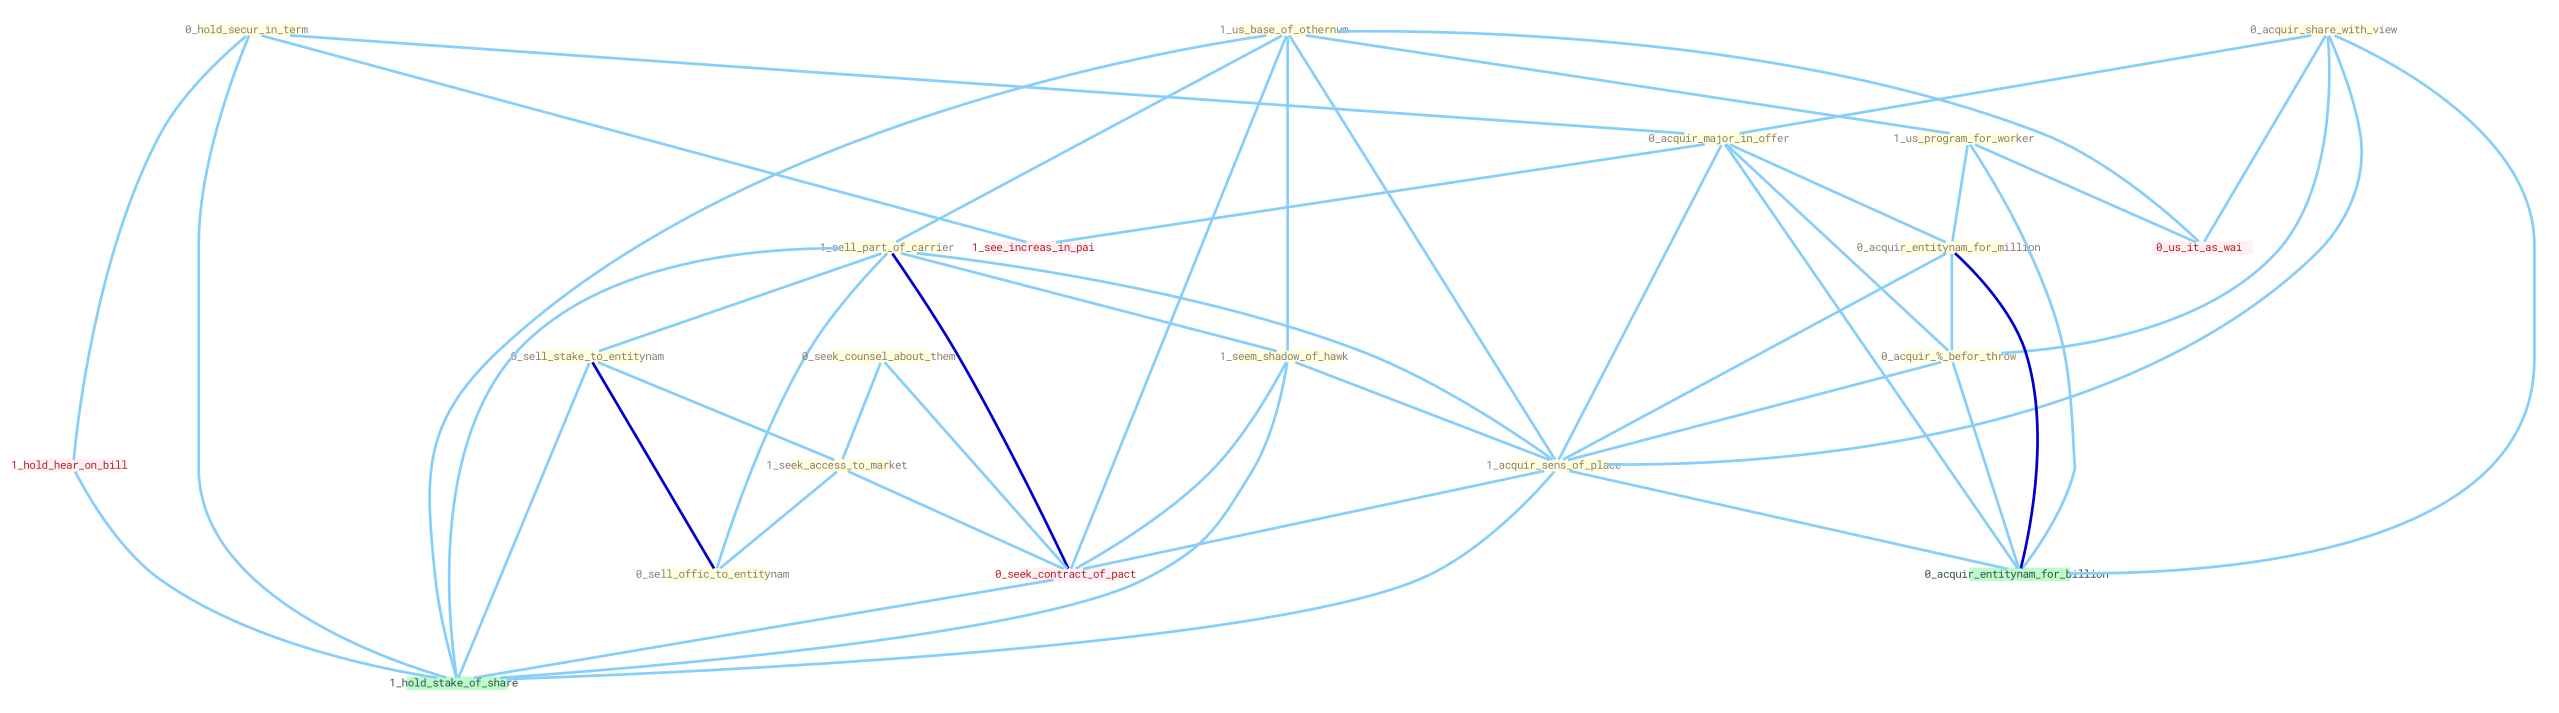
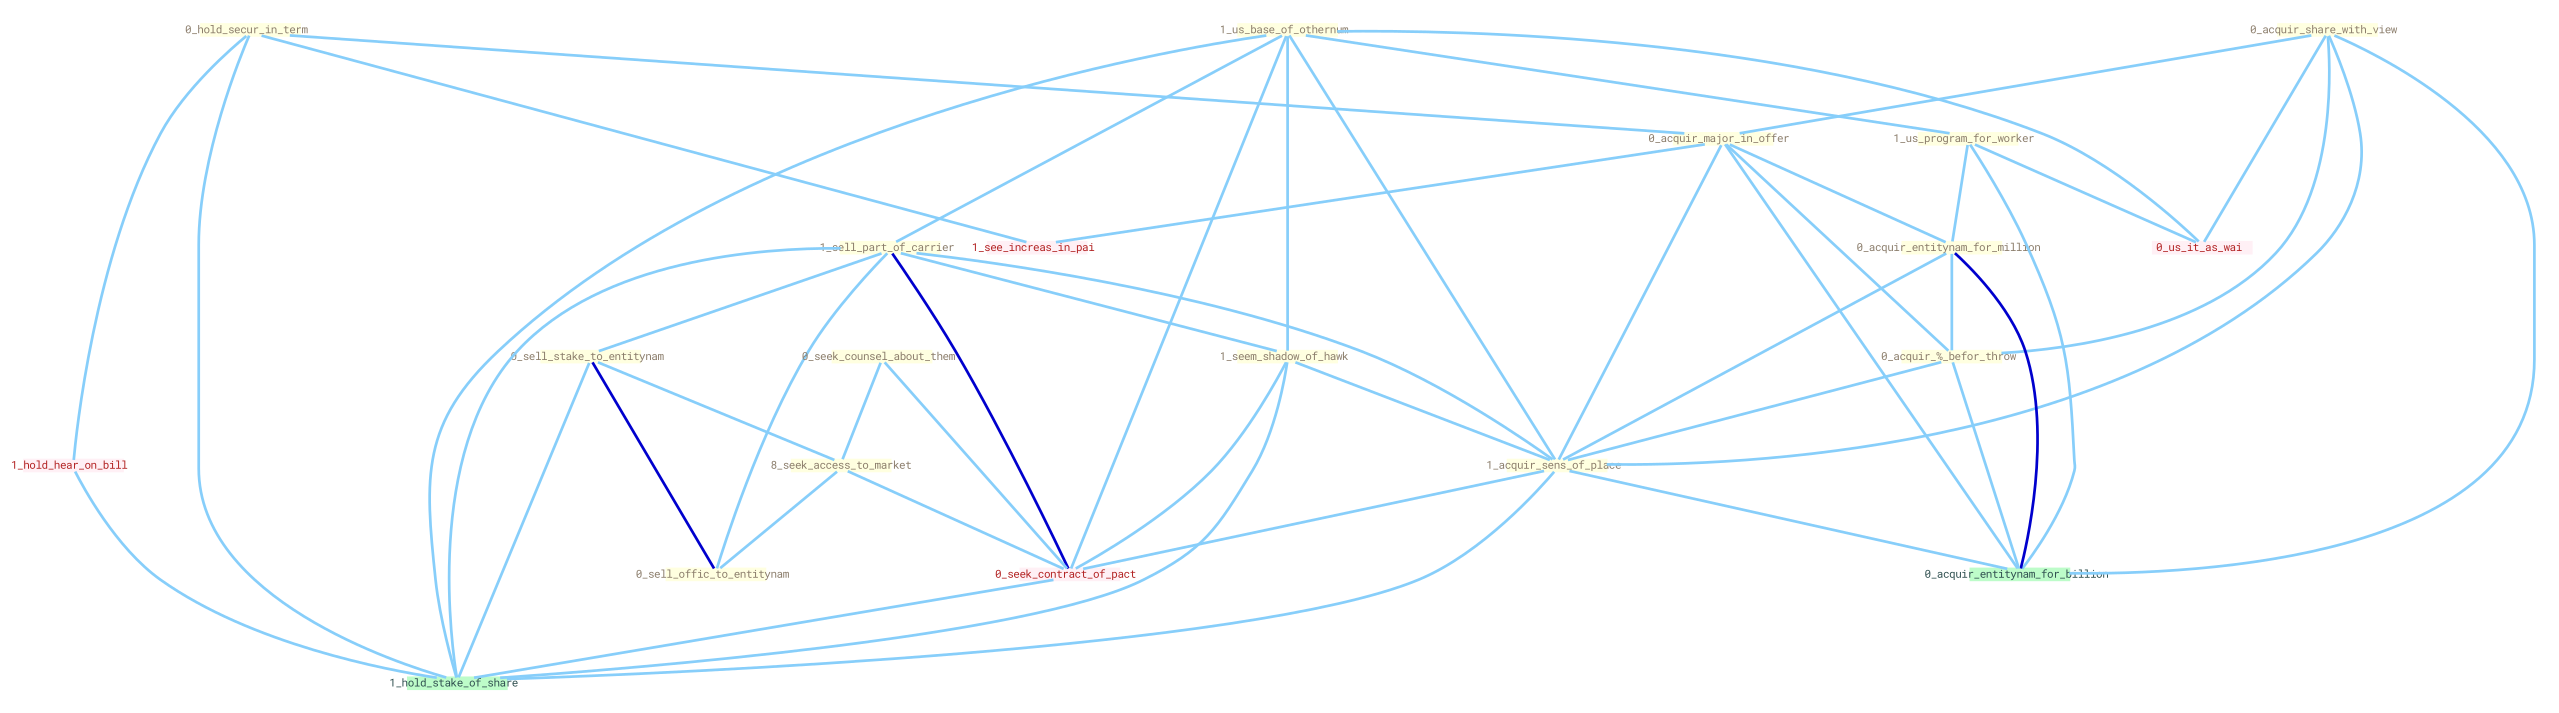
node "1_seek_access_to_market": label "1_seek_access_to_market" -> "8_seek_access_to_market"
